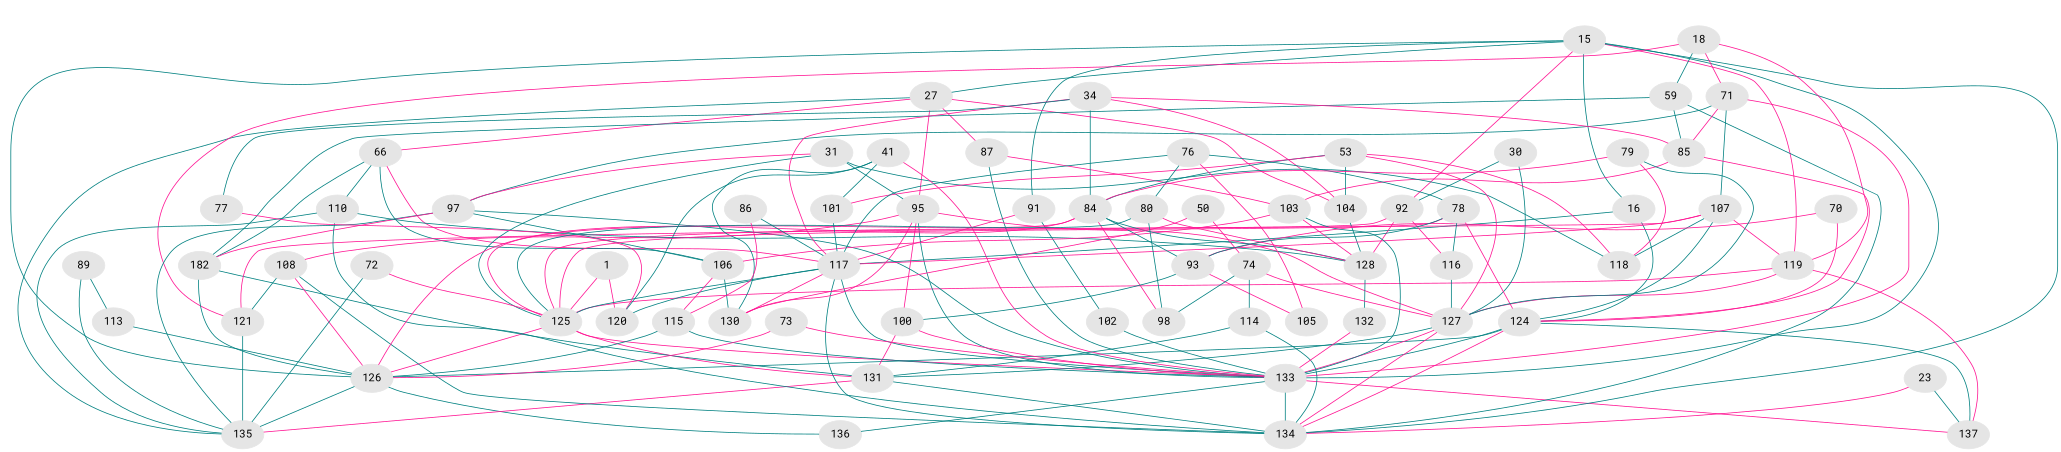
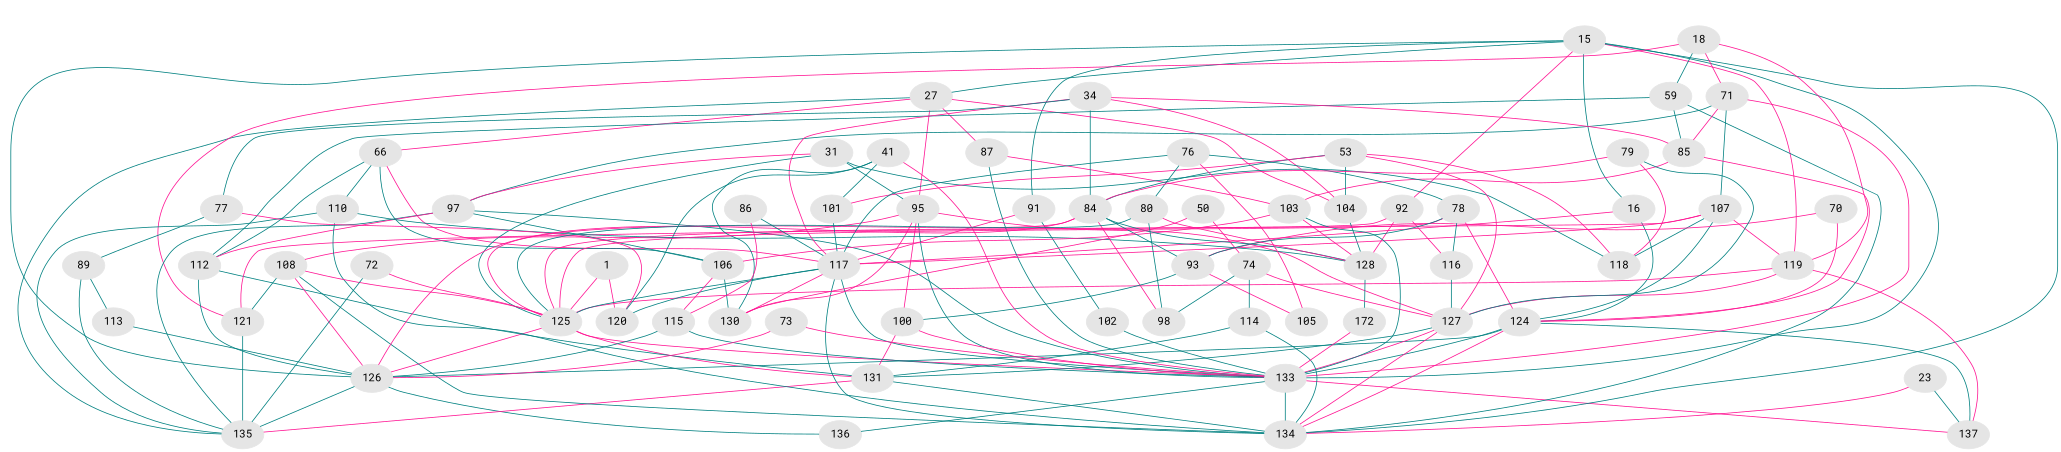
node "30": removed
edge "77" -- "89": added
edge "16" -- "117": color teal -> deeppink
node "182": label "182" -> "112"
edge "108" -- "125": added
node "132": label "132" -> "172"
